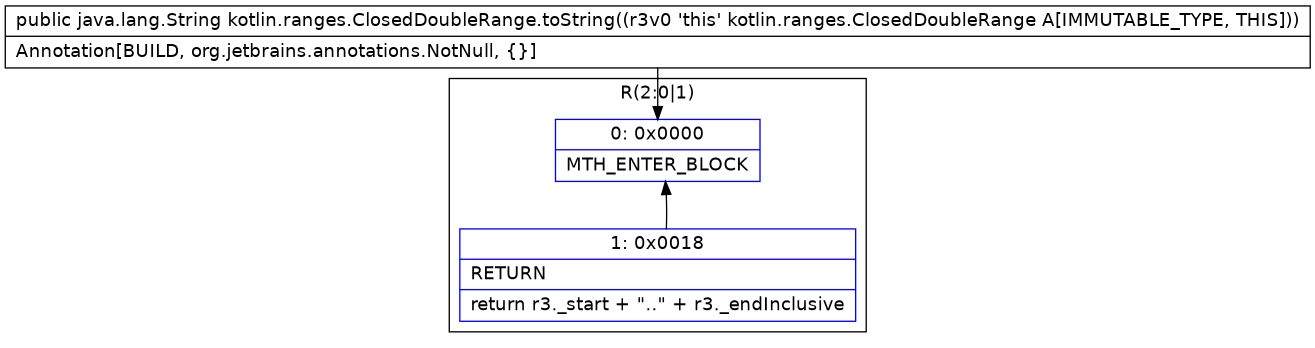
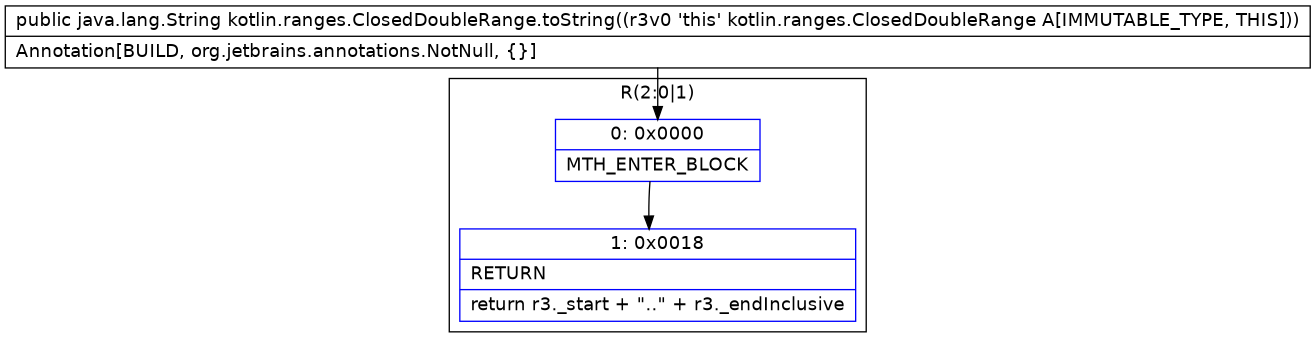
edge "1: 0x0018" -> "0: 0x0000": reversed
